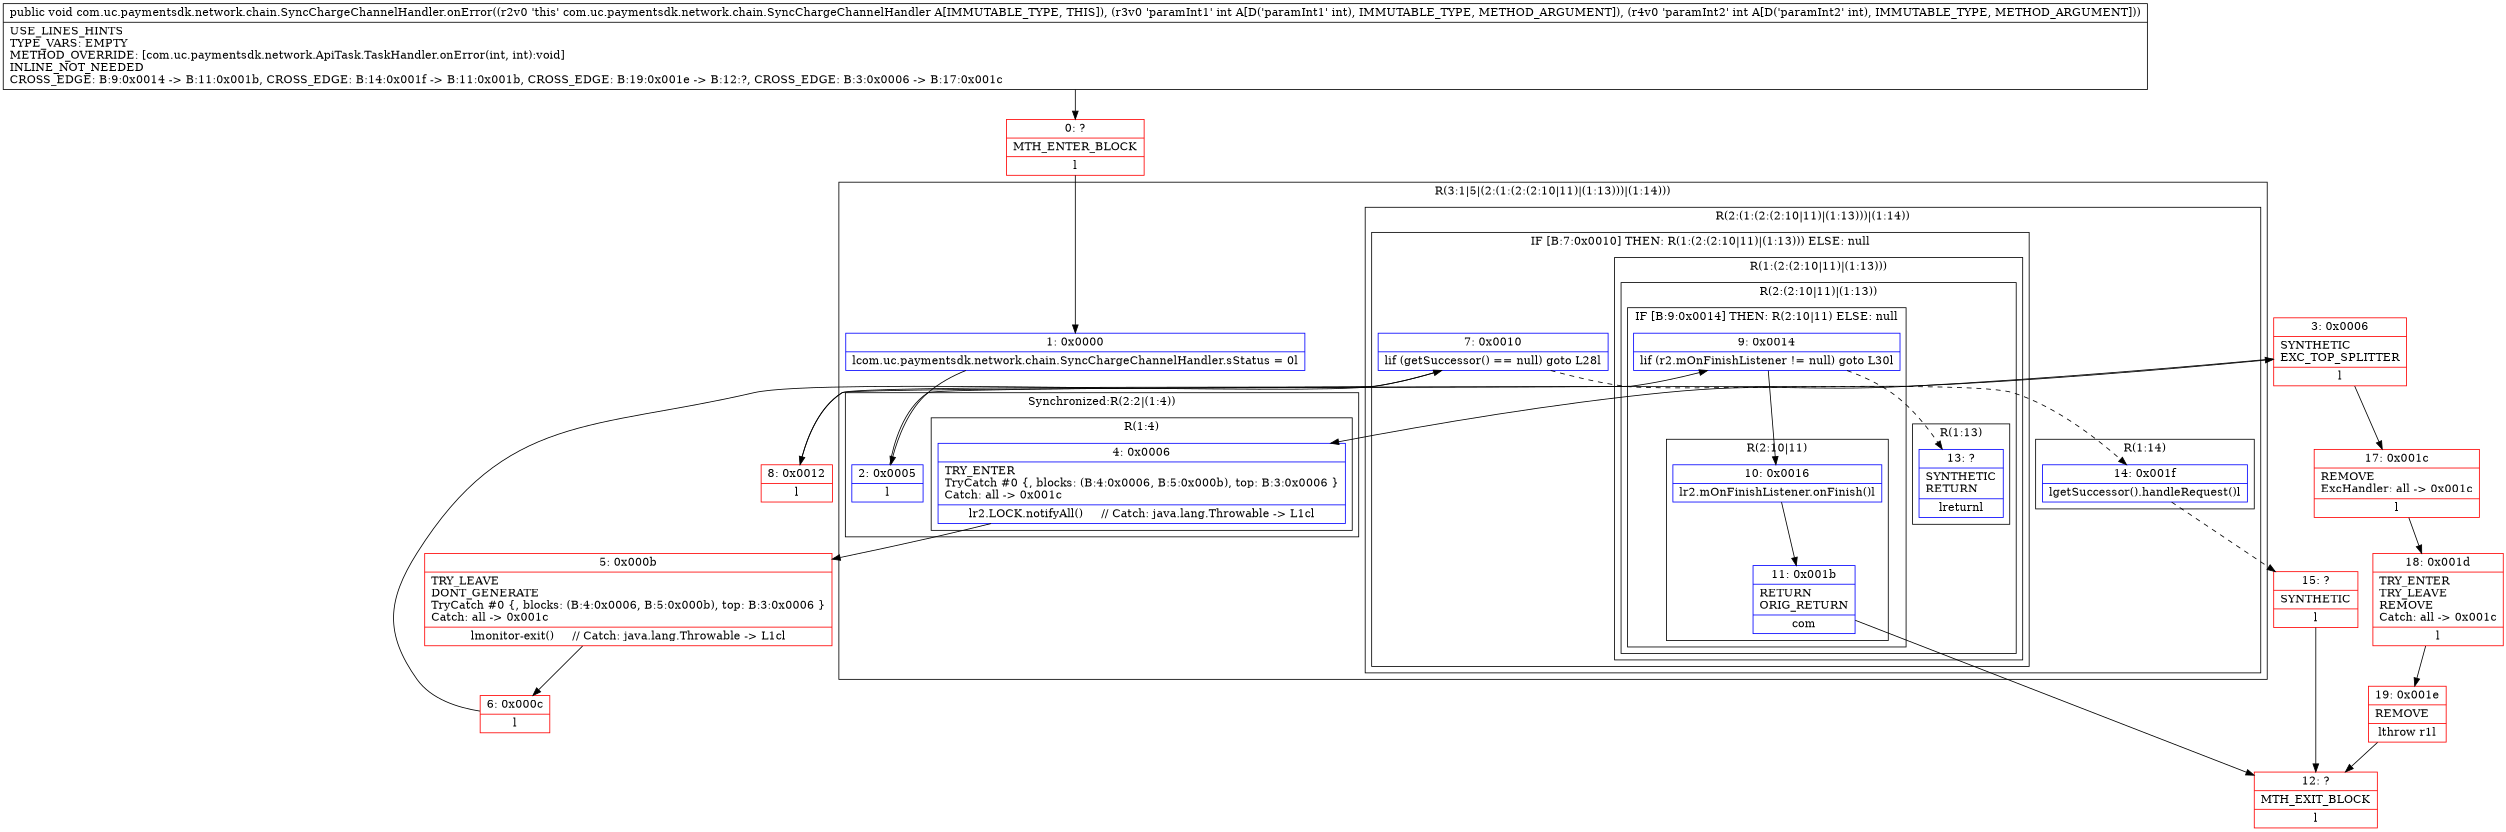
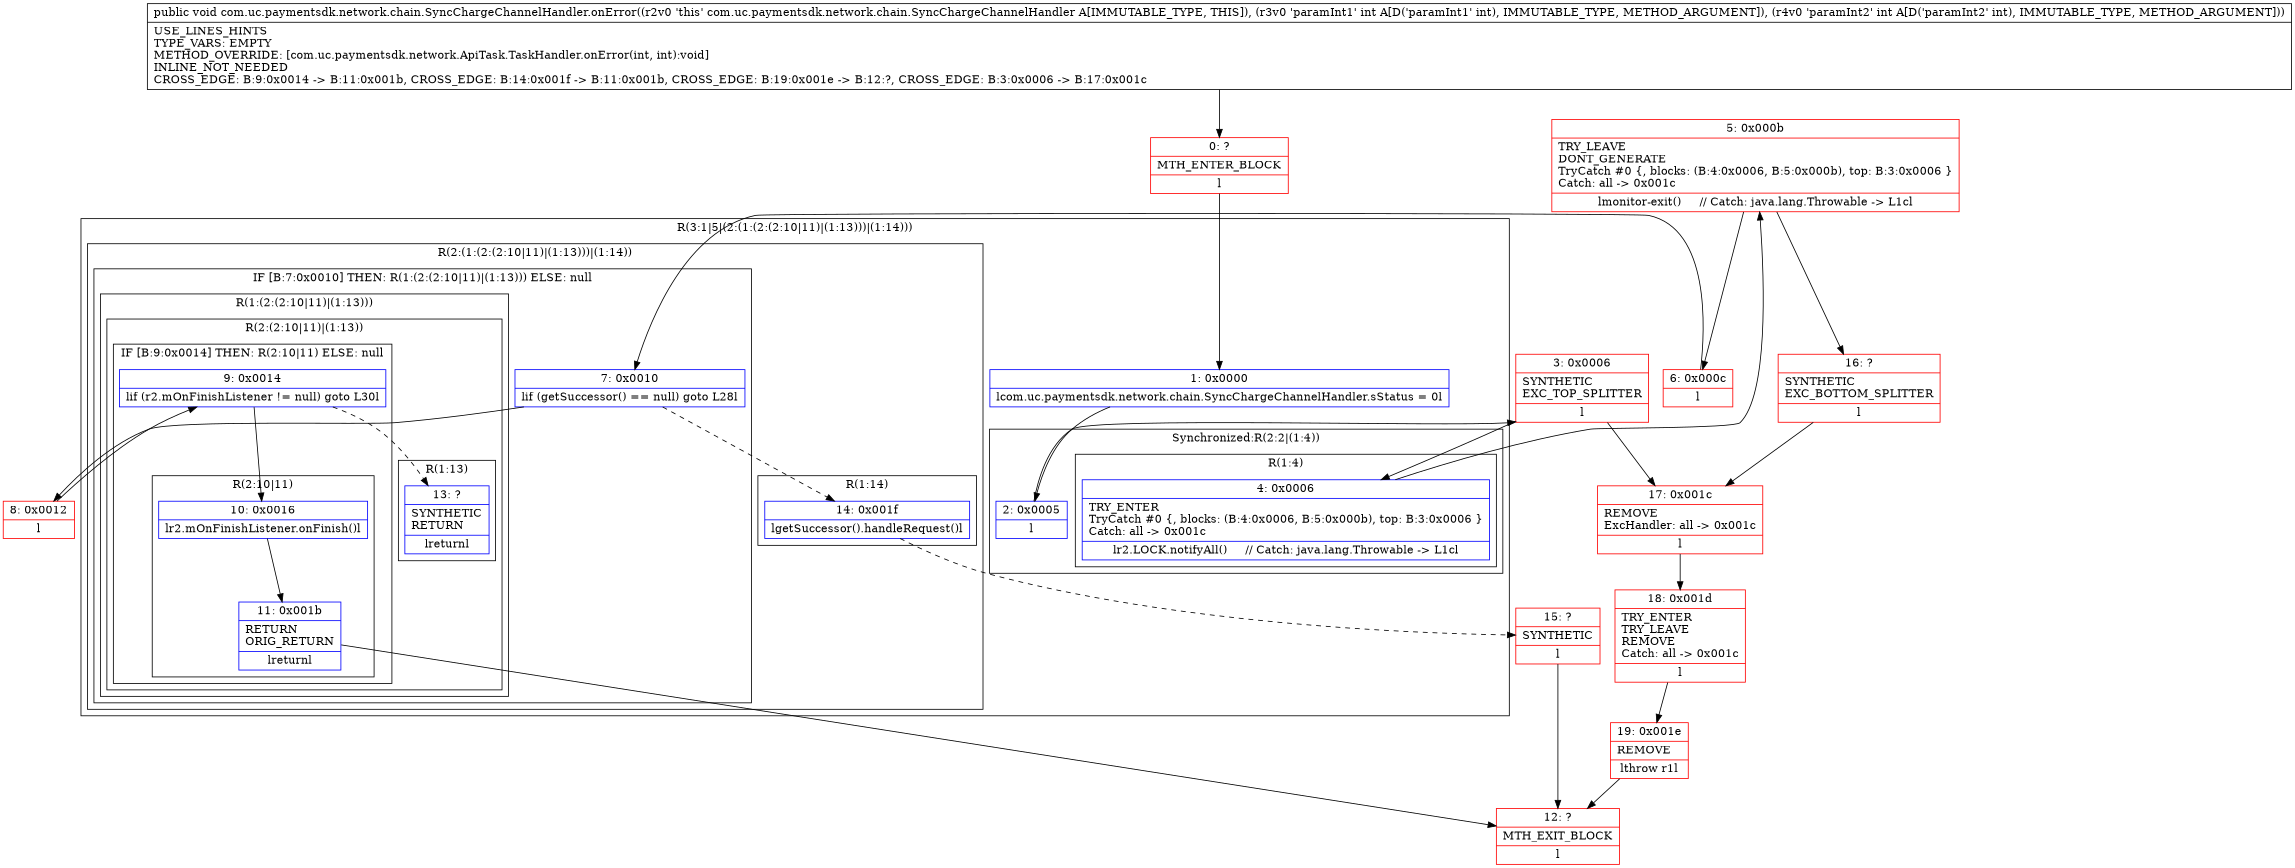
node "16: ?": added
node "11: 0x001b": text "com" -> "lreturnl"
